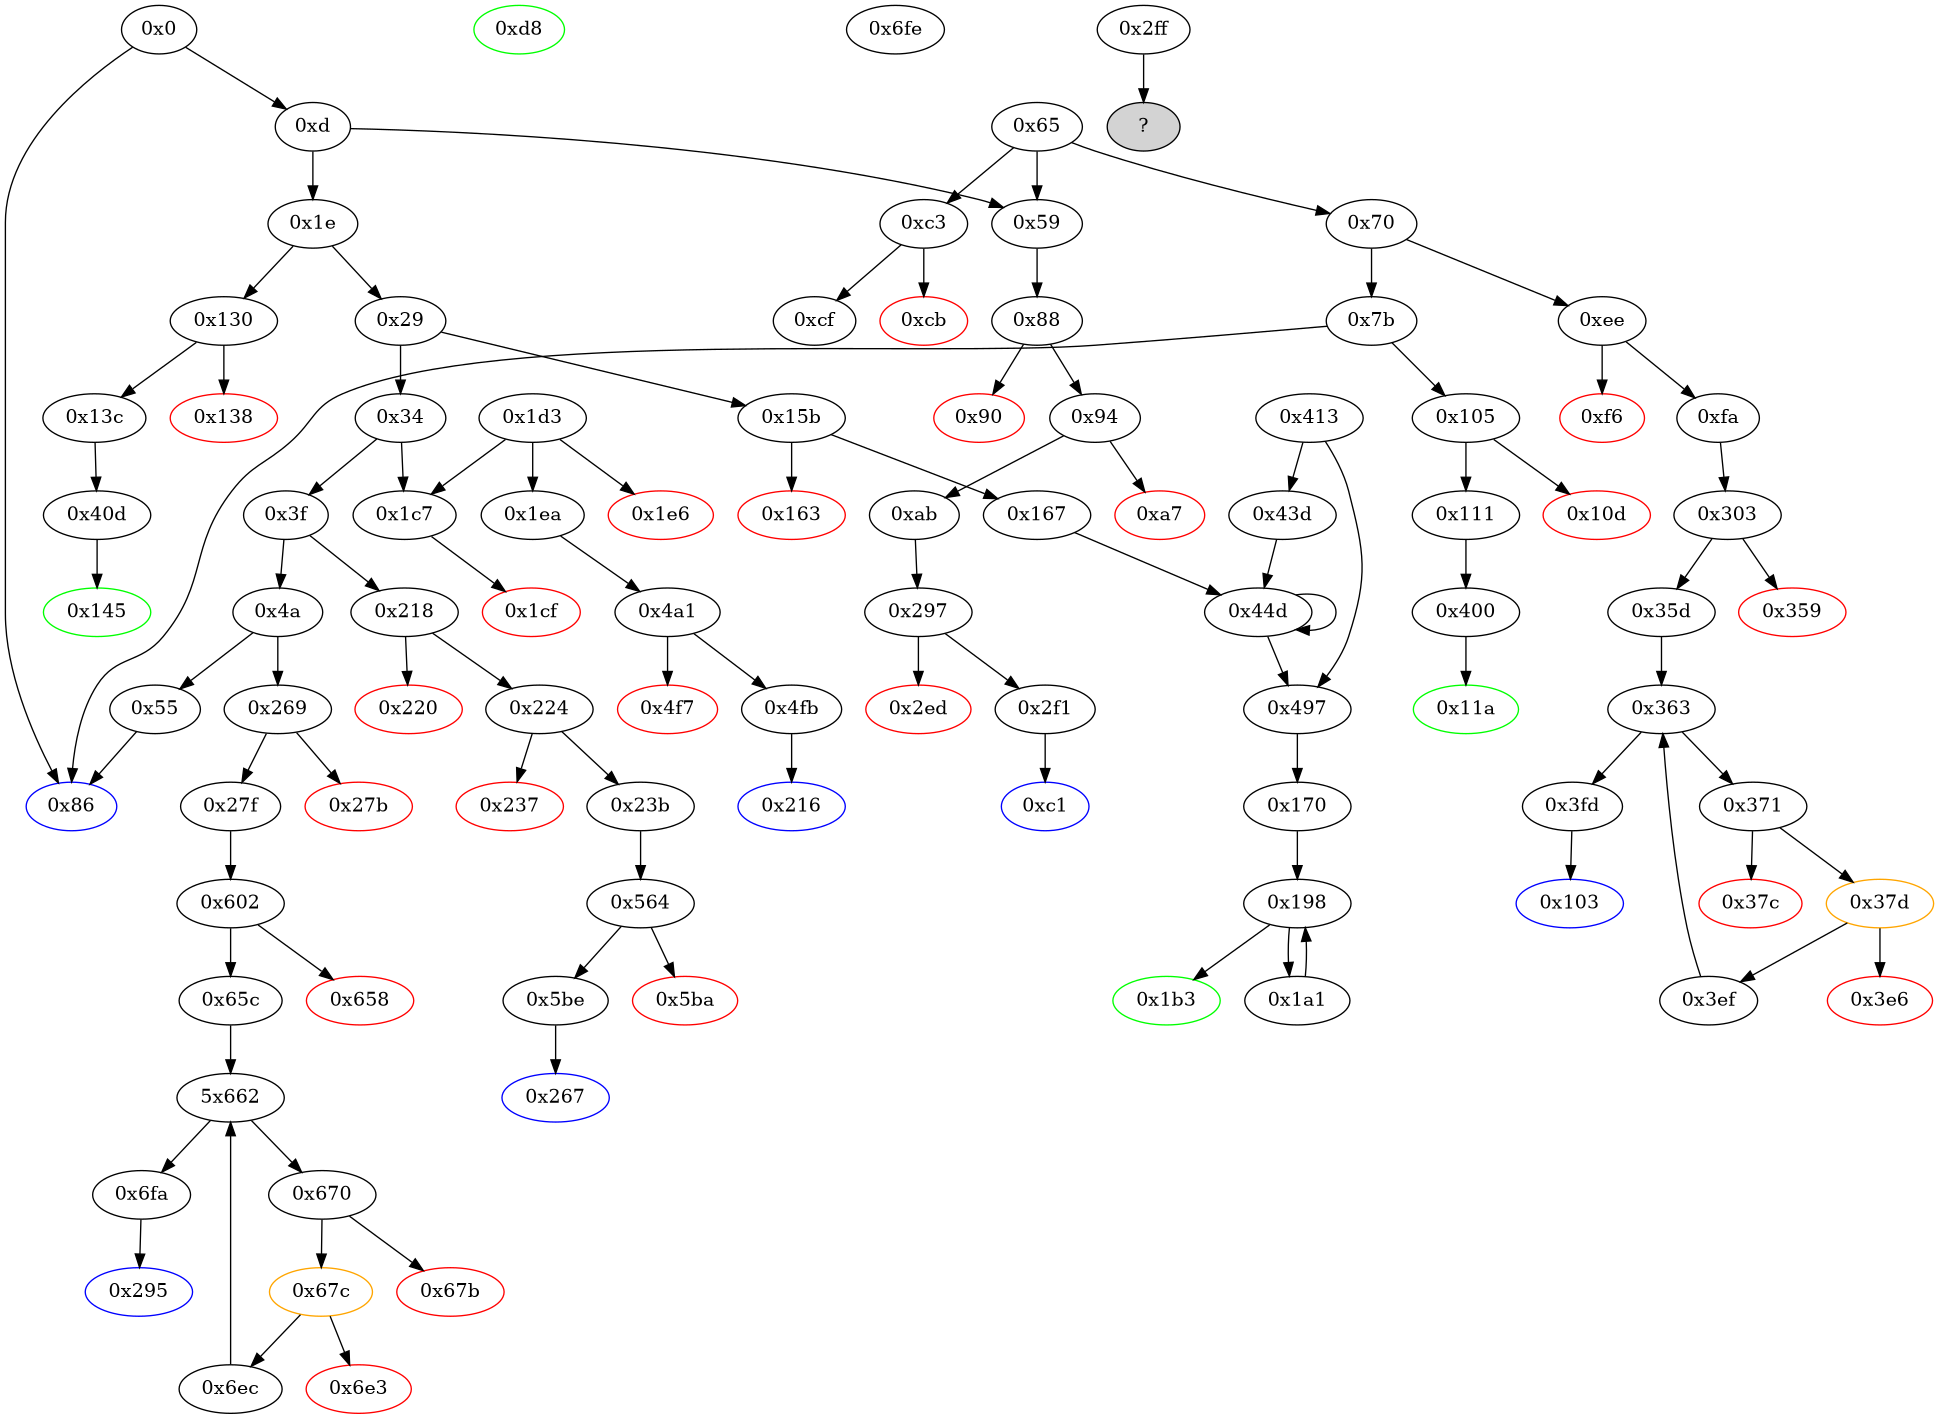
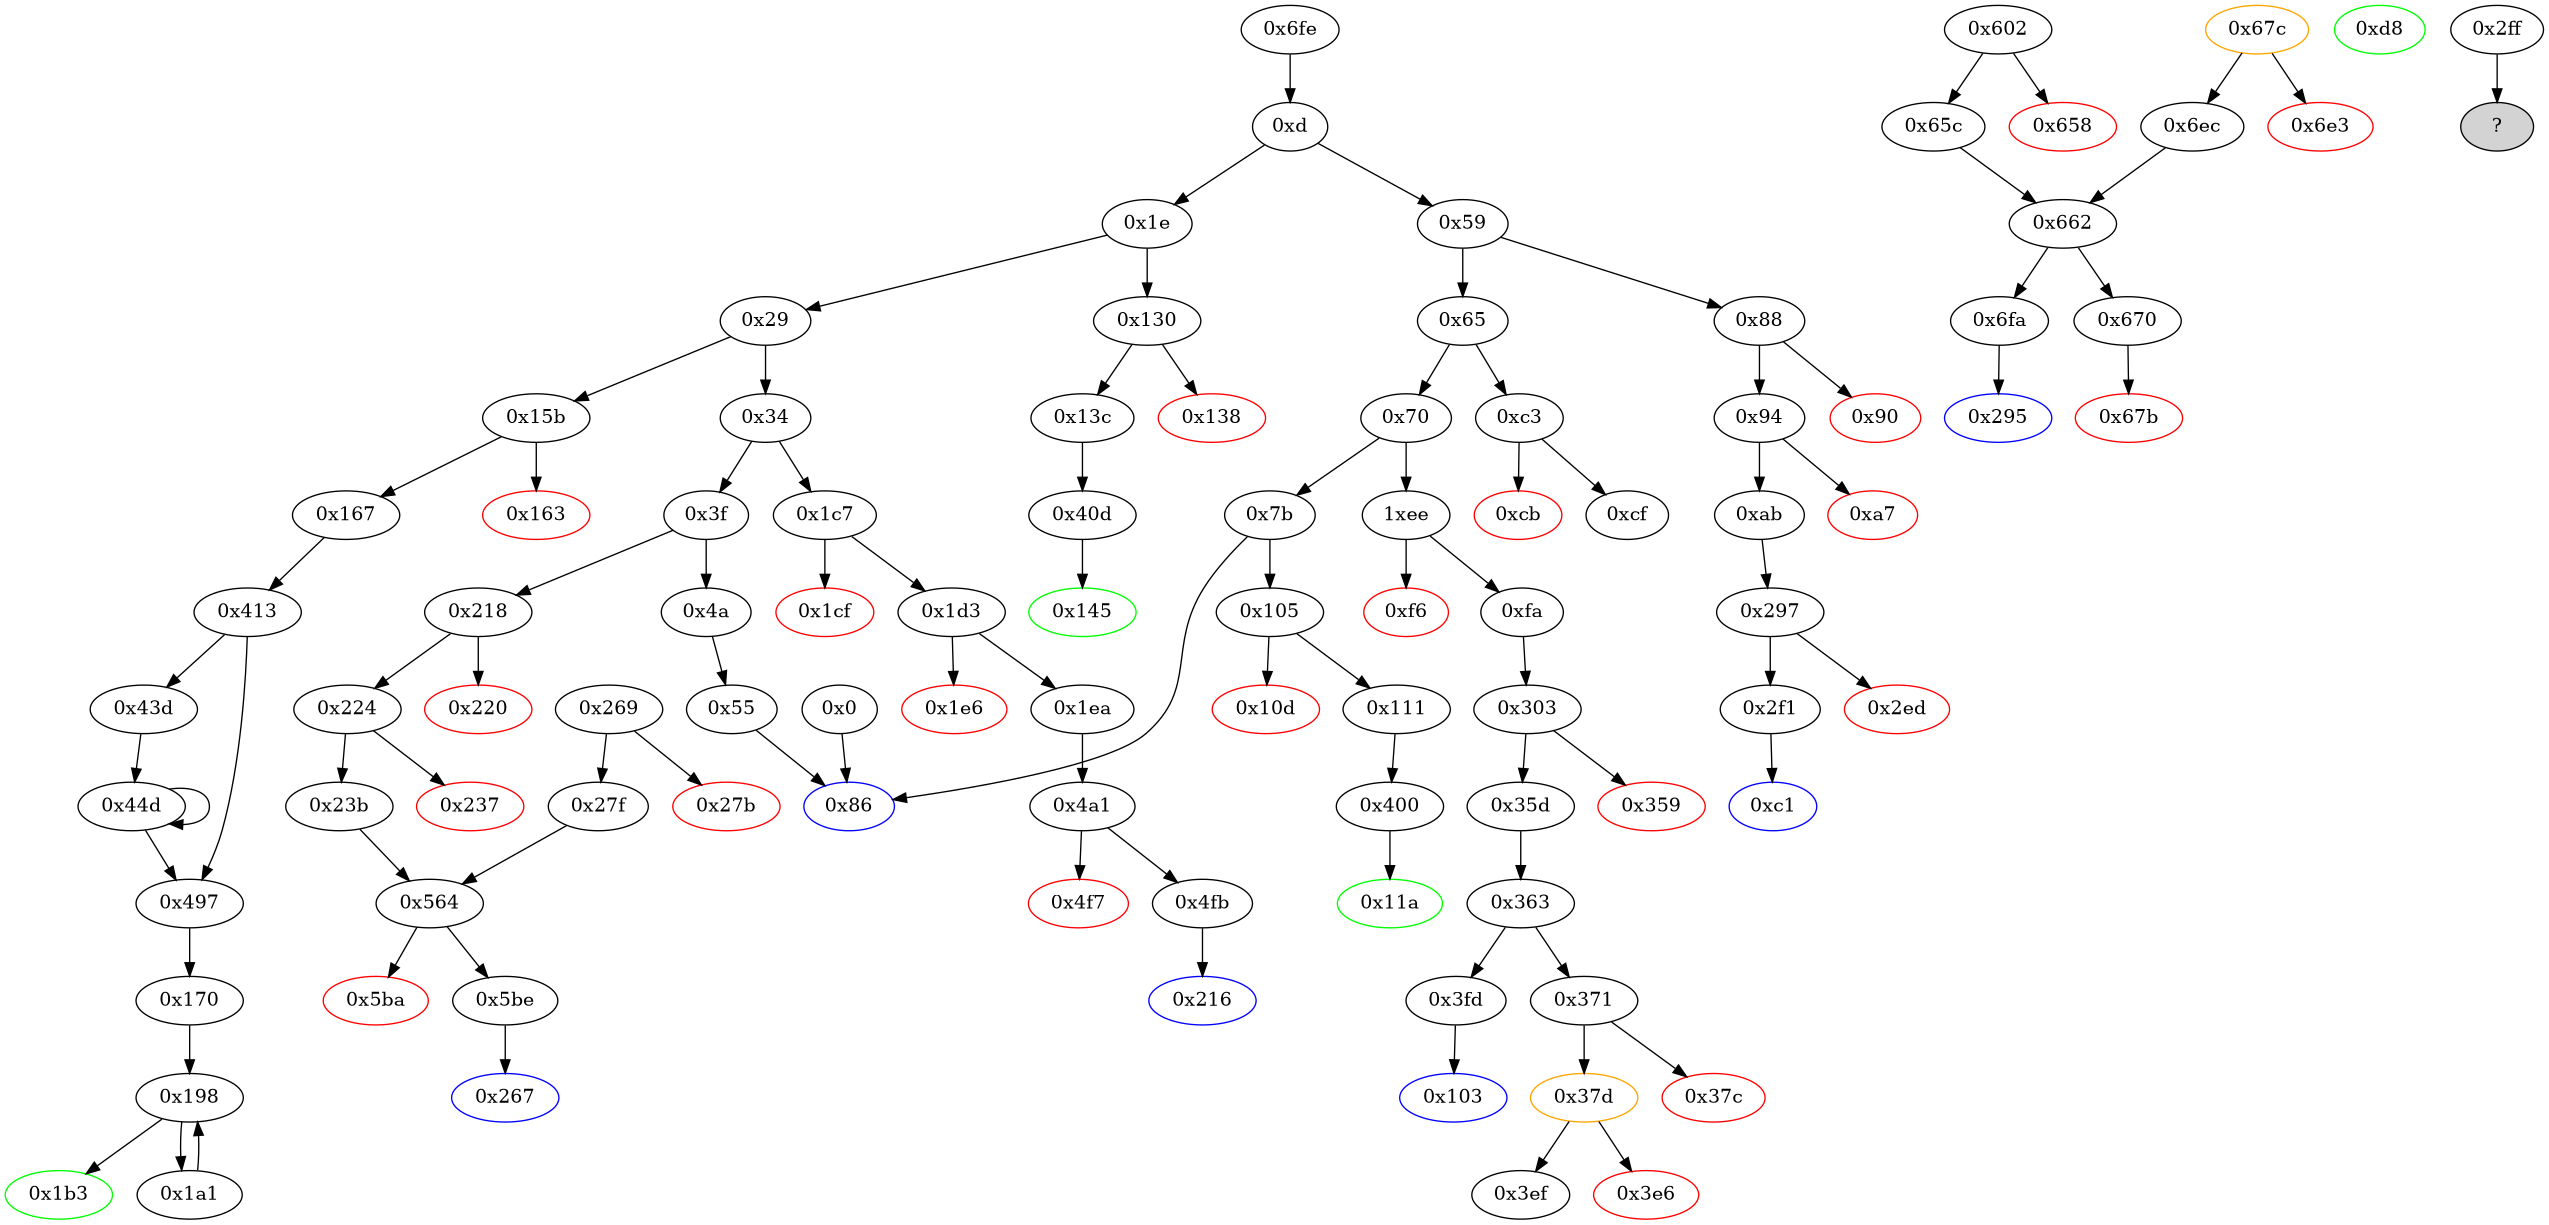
edge "0x0" -> "0xd": now "0x6fe" -> "0xd"
edge "0x65" -> "0x59": reversed
node "0xee": label "0xee" -> "1xee"
edge "0x1d3" -> "0x1c7": reversed
edge "0x167" -> "0x44d": now "0x167" -> "0x413"
edge "0x4a" -> "0x269": removed
edge "0x27f" -> "0x602": now "0x27f" -> "0x564"
edge "0x3ef" -> "0x363": removed
node "5x662": label "5x662" -> "0x662"
edge "0x670" -> "0x67c": removed
